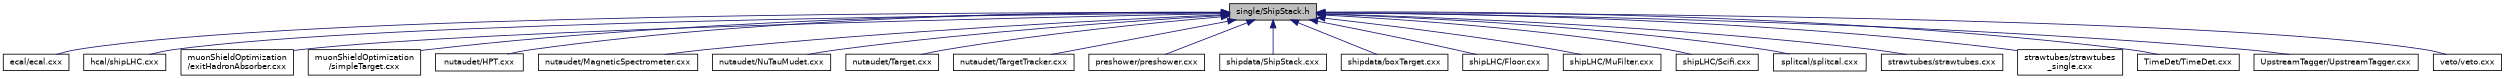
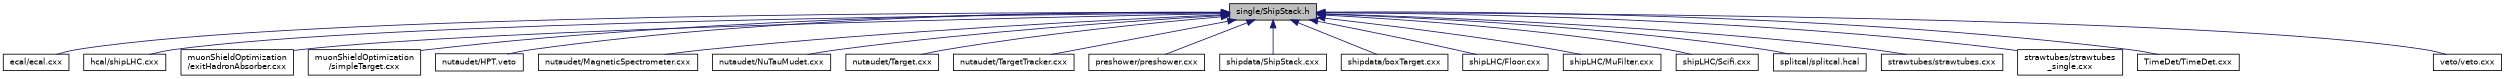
node "nutaudet/HPT.cxx": label "nutaudet/HPT.cxx" -> "nutaudet/HPT.veto"
node "splitcal/splitcal.cxx": label "splitcal/splitcal.cxx" -> "splitcal/splitcal.hcal"
node "UpstreamTagger/UpstreamTagger.cxx": removed
